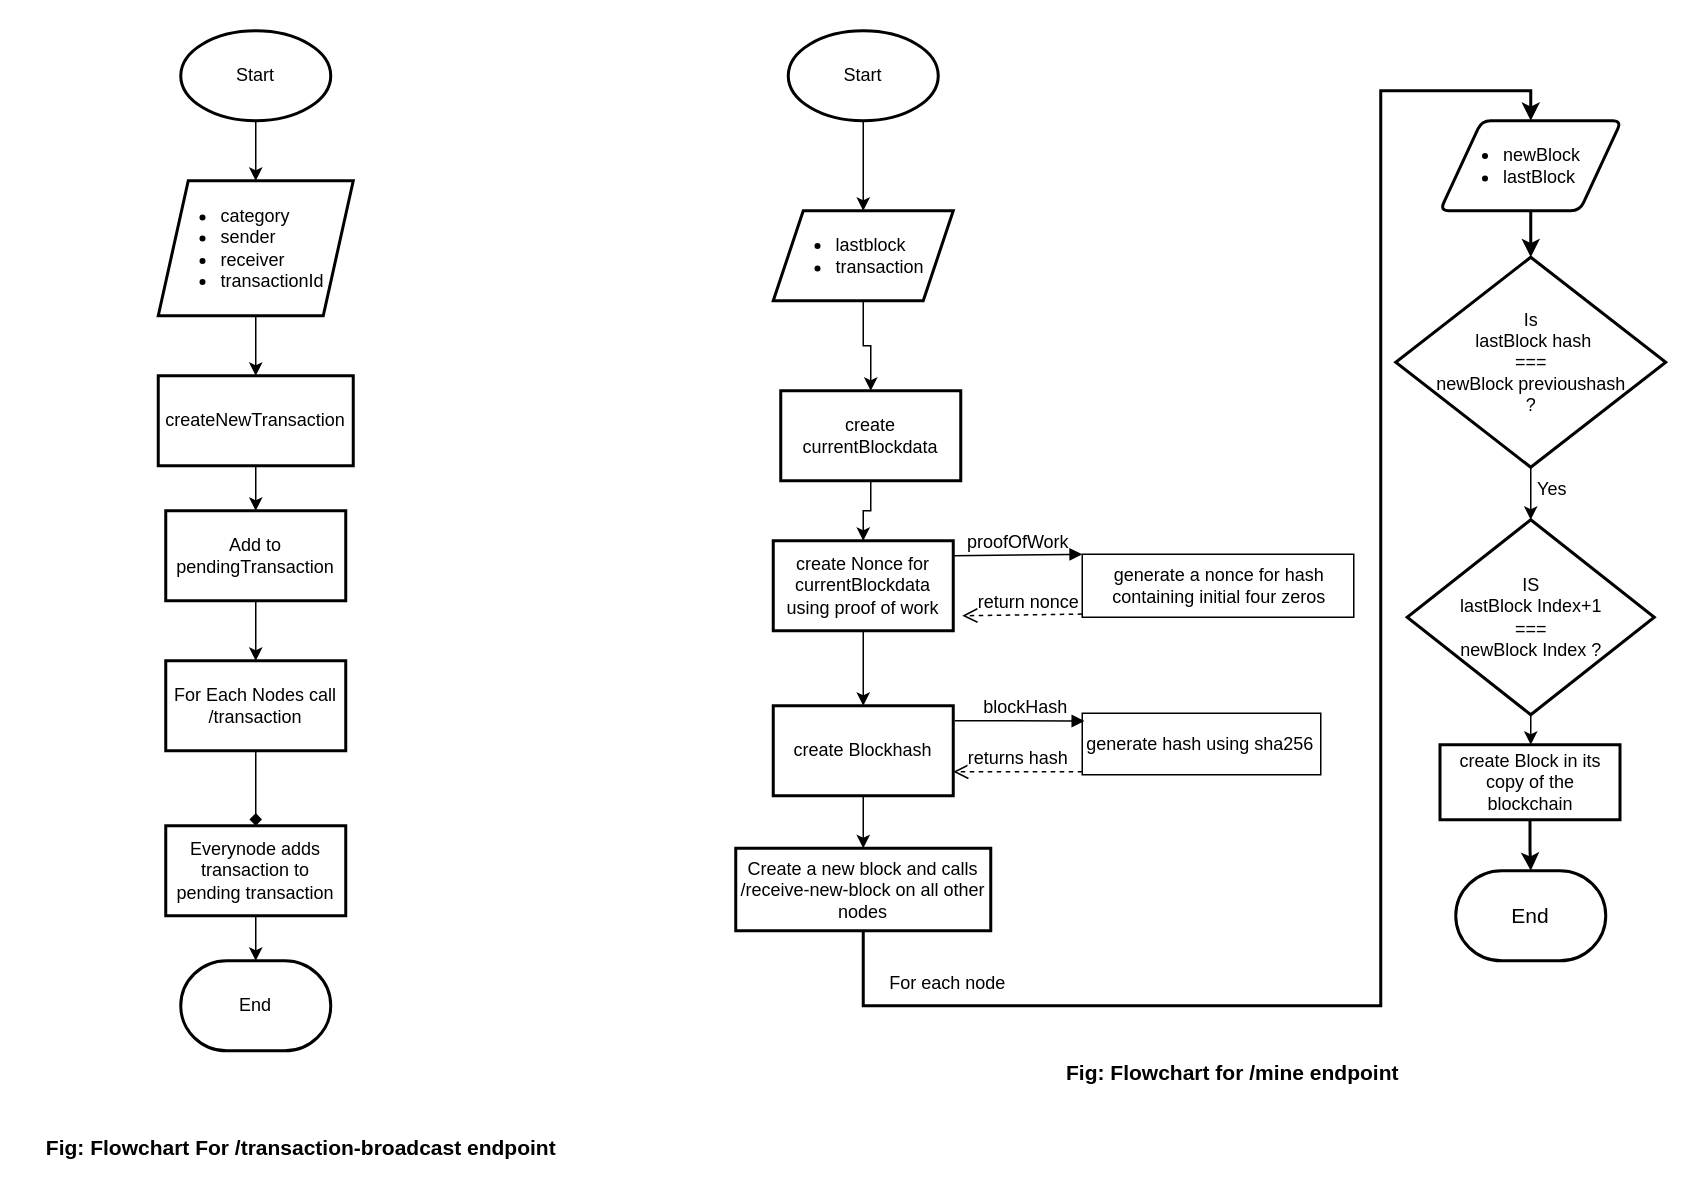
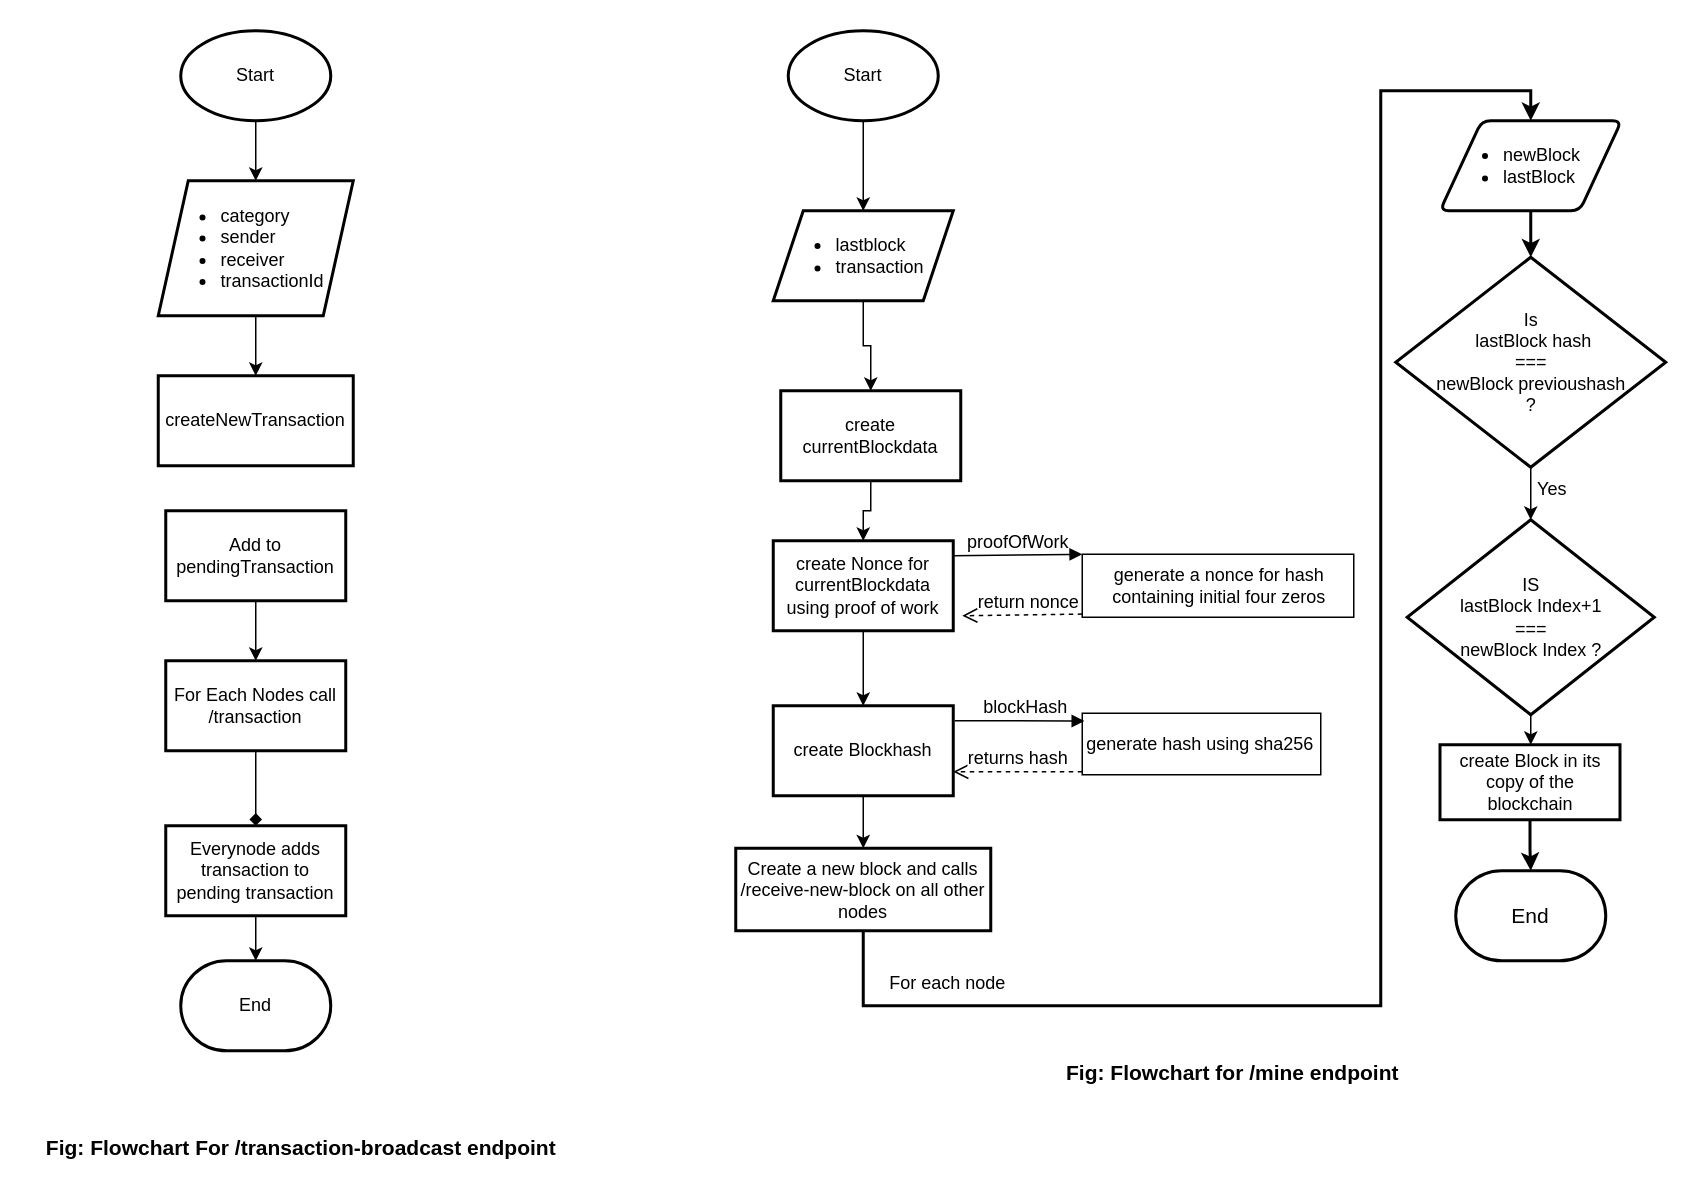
edge "createNewTransaction" -> "Add to pendingTransaction": removed
